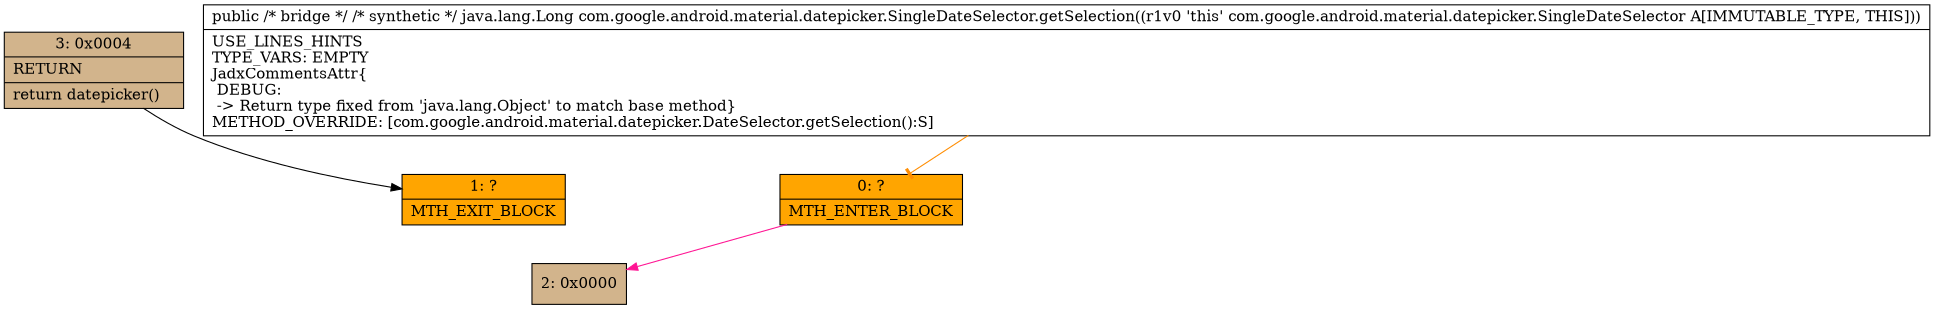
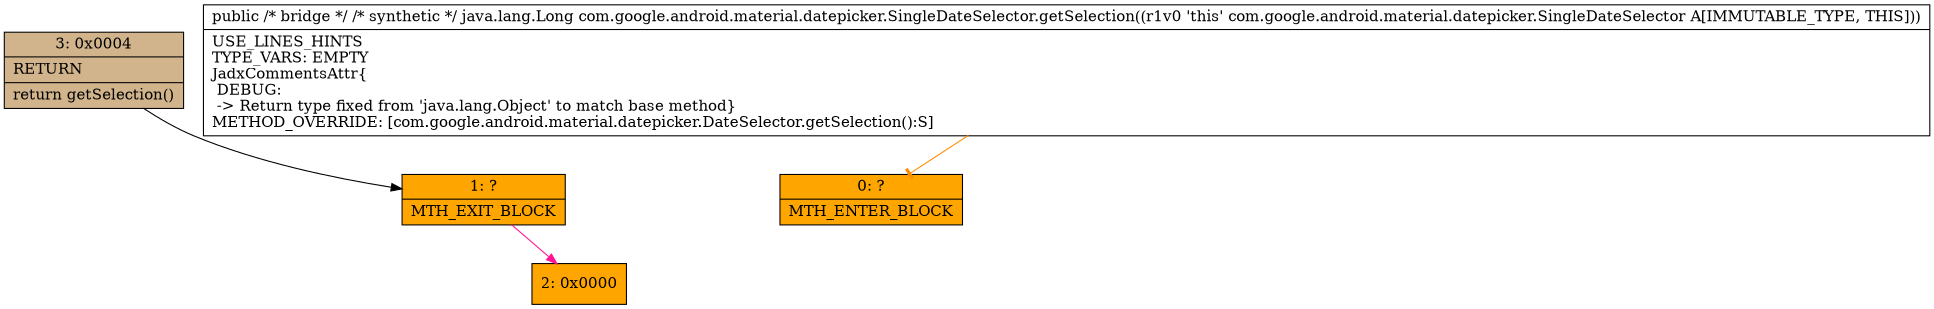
node "3: 0x0004": text "return datepicker()" -> "return getSelection()"
edge "0: ?" -> "2: 0x0000": now "1: ?" -> "2: 0x0000"
node "2: 0x0000": fillcolor tan -> orange
